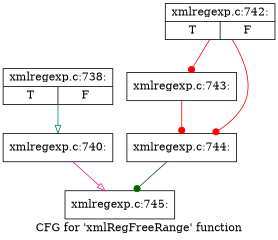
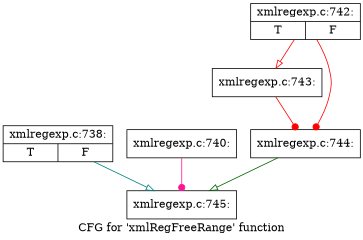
edge "xmlregexp.c:742:" -> "xmlregexp.c:743:": arrowhead dot -> onormal
edge "xmlregexp.c:738:" -> "xmlregexp.c:740:": now "xmlregexp.c:738:" -> "xmlregexp.c:745:"
edge "xmlregexp.c:740:" -> "xmlregexp.c:745:": arrowhead onormal -> dot
edge "xmlregexp.c:744:" -> "xmlregexp.c:745:": arrowhead dot -> onormal
